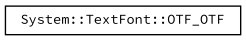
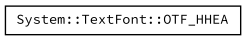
node "System::TextFont::OTF_OTF": label "System::TextFont::OTF_OTF" -> "System::TextFont::OTF_HHEA"
